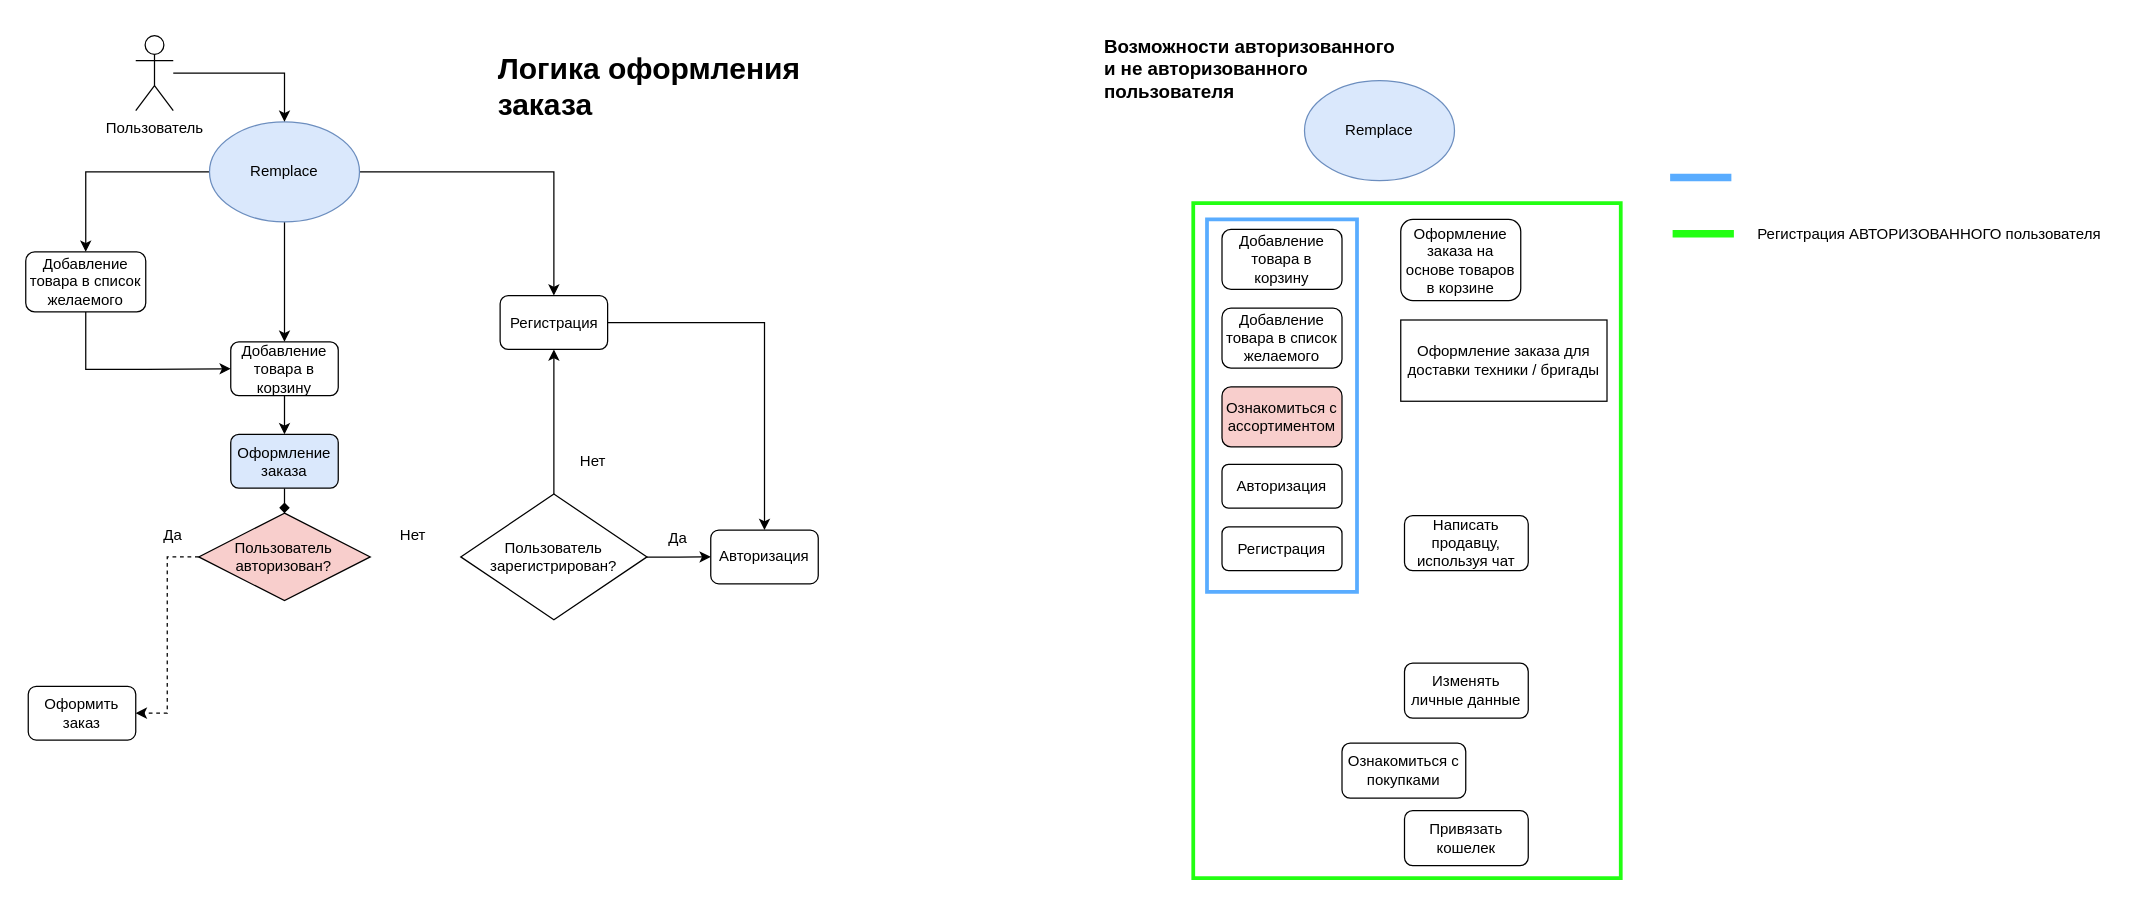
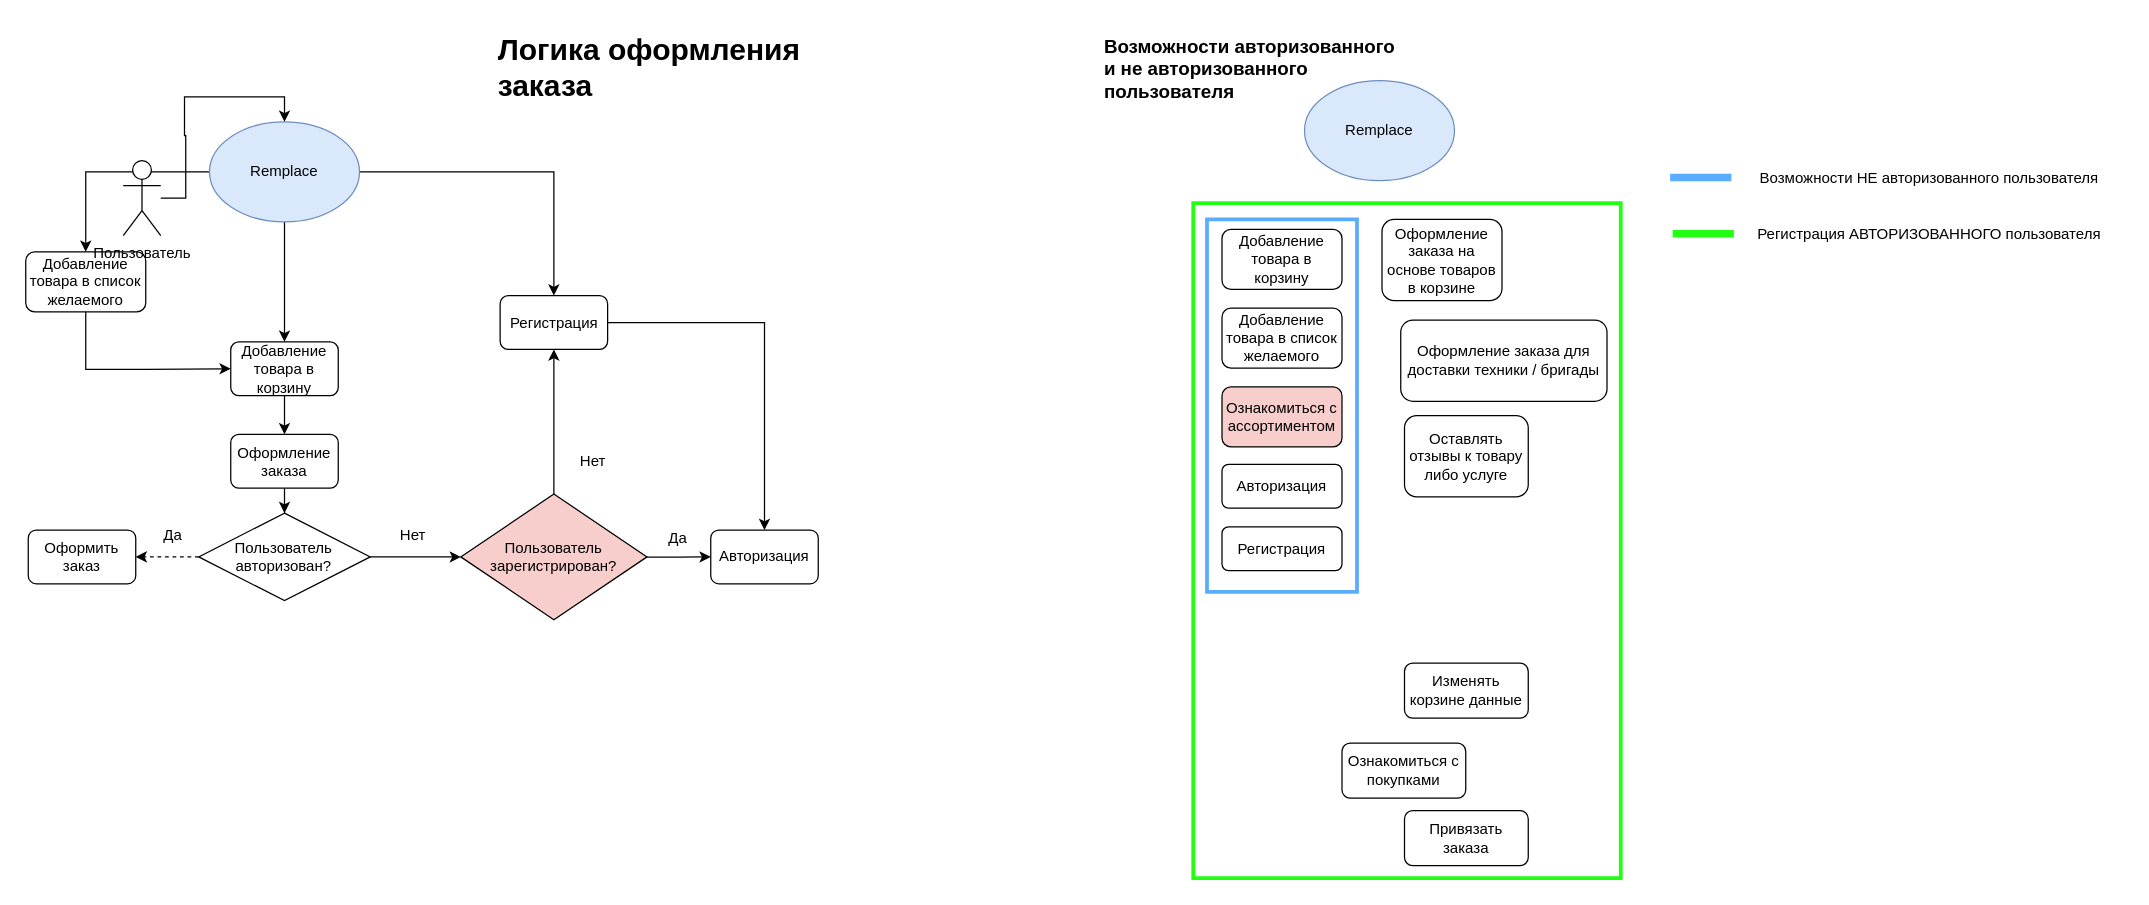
node "Пользователь": moved (154, 73) -> (142, 198)
node "Логика оформления заказа": moved (658, 119) -> (658, 101)
node "Возможности НЕ авторизованного пользователя": added
node "Оформление заказа на основе товаров в корзине": moved (1461, 260) -> (1442, 260)
node "Оформление заказа для доставки техники / бригады": shape rectangle -> rounded rectangle
node "Оставлять отзывы к товару либо услуге": added
node "Оформление заказа": fillcolor #dae8fc -> #ffffff
edge "Оформление заказа" -> "Пользователь авторизован?": arrowhead diamond -> classic
node "Написать продавцу, используя чат": removed
node "Пользователь авторизован?": fillcolor #f8cecc -> #ffffff
edge "Пользователь авторизован?" -> "Пользователь зарегистрирован?": added
node "Пользователь зарегистрирован?": fillcolor #ffffff -> #f8cecc
node "Изменять личные данные": label "Изменять личные данные" -> "Изменять корзине данные"
node "Оформить заказ": moved (82, 713) -> (82, 557)
node "Привязать кошелек": label "Привязать кошелек" -> "Привязать заказа"
